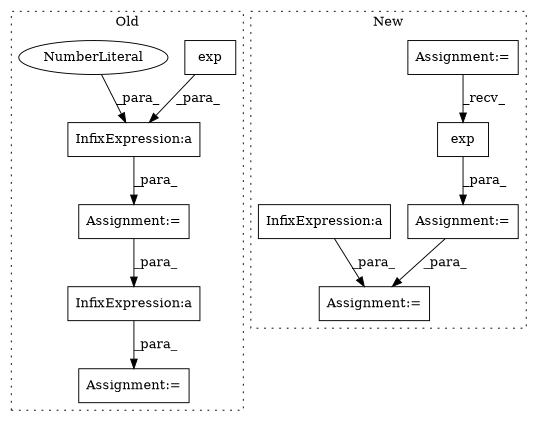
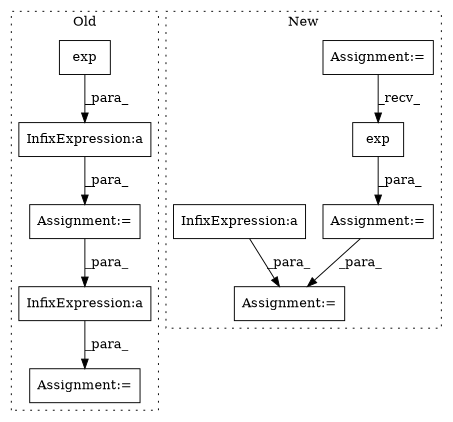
node "NumberLiteral": removed
